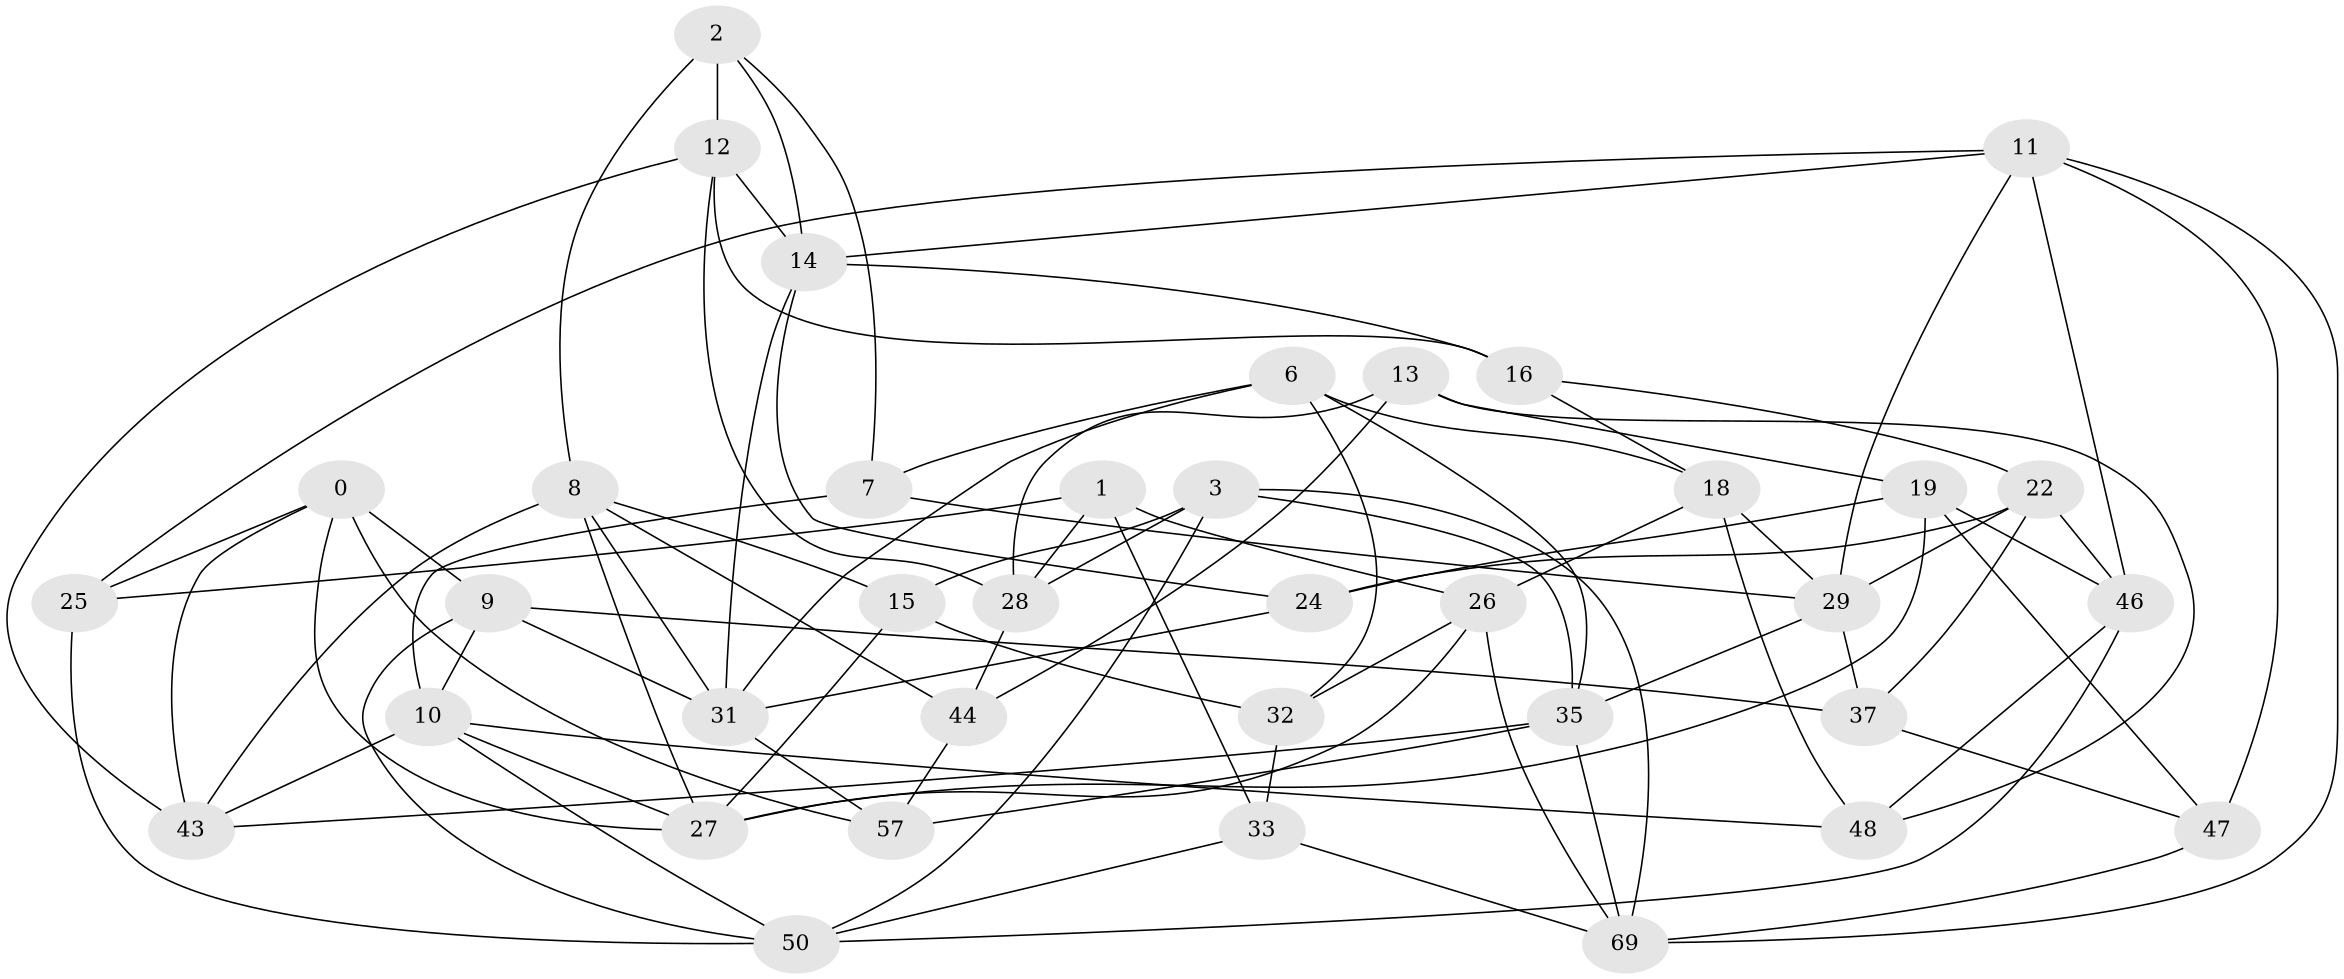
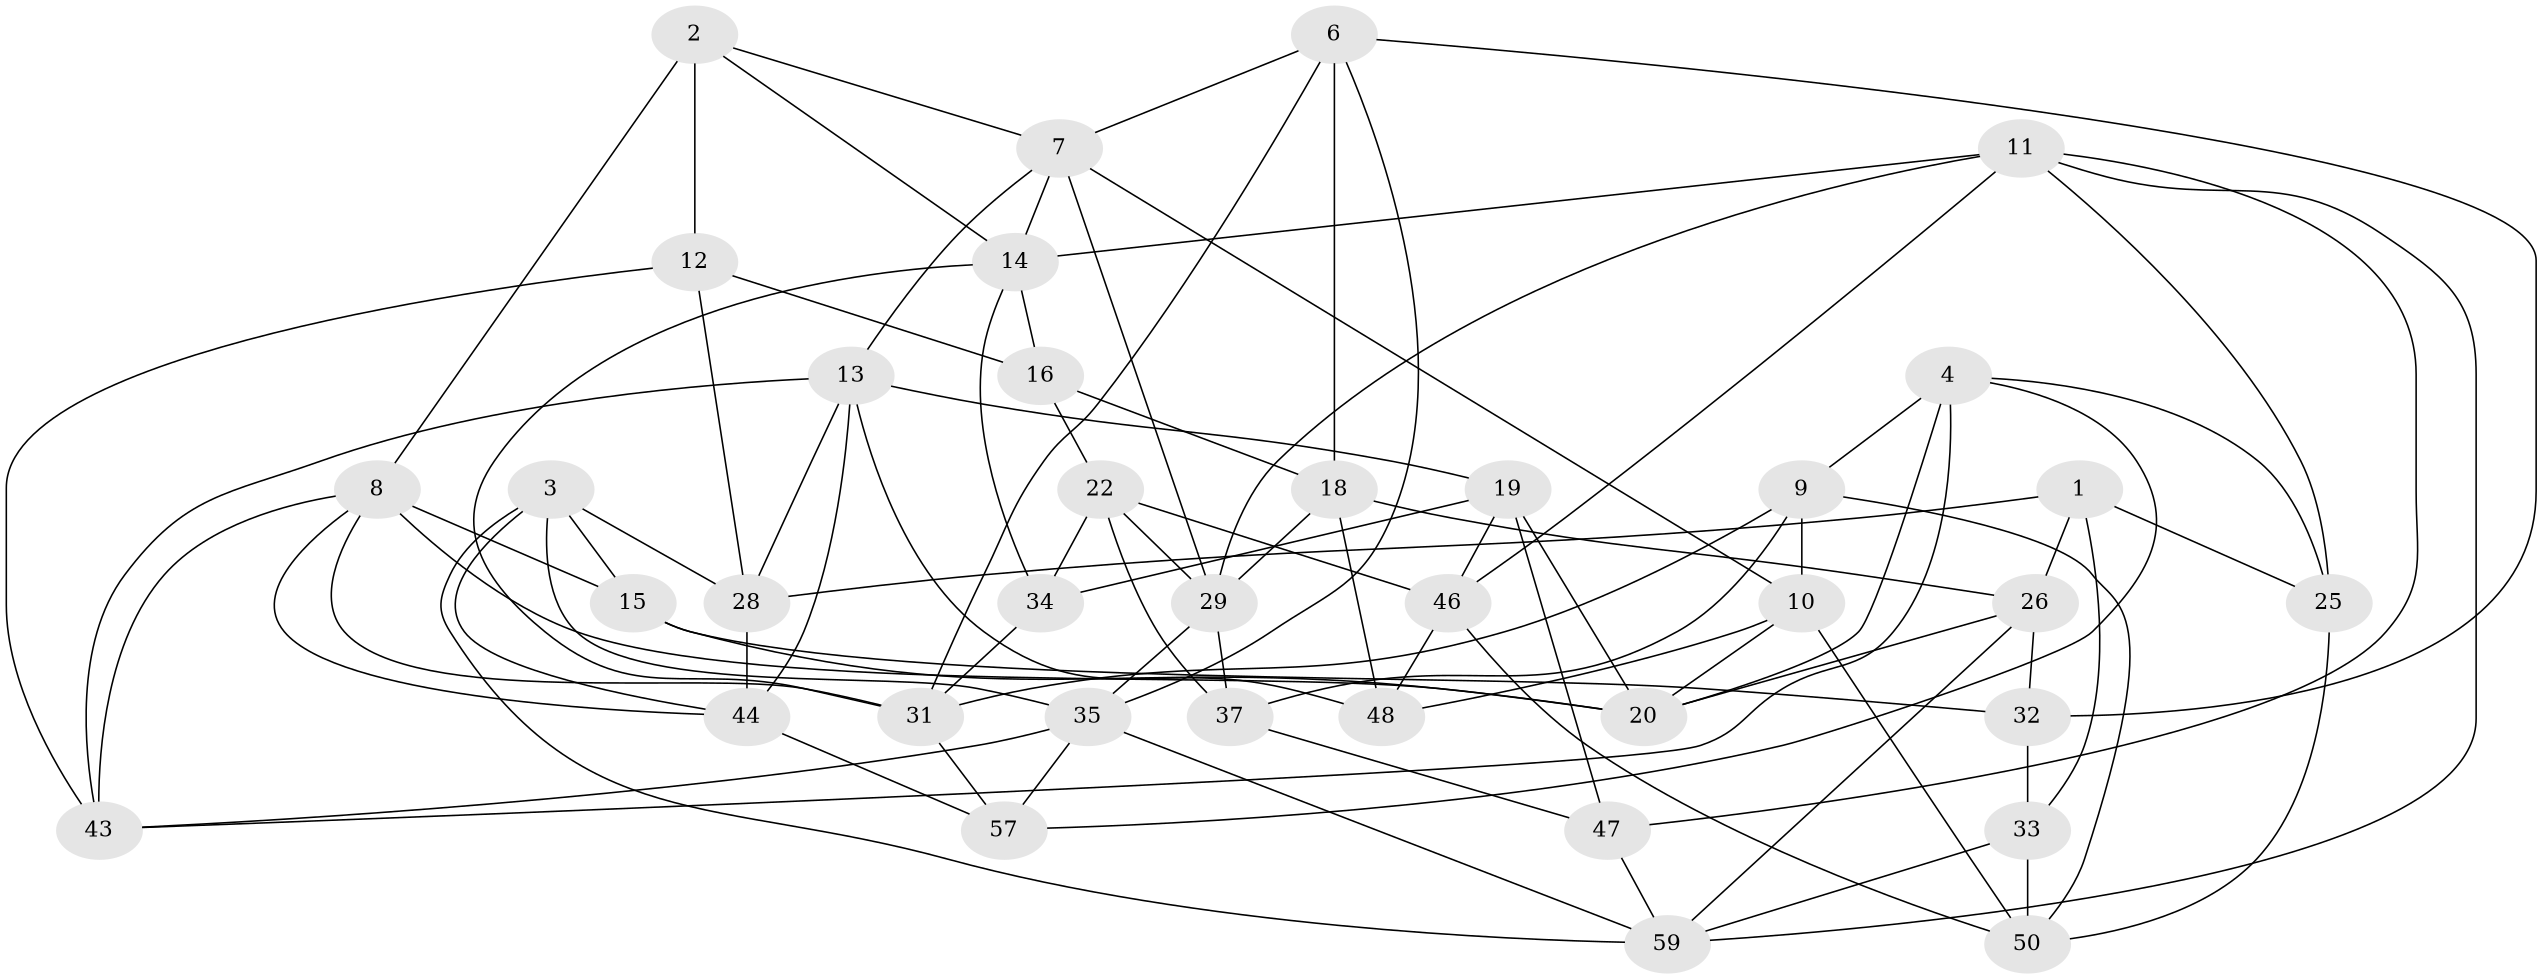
edge "12" -- "14": now "7" -- "14"
edge "7" -- "13": added
node "0": label "0" -> "4"
node "24": label "24" -> "34"
edge "3" -- "50": now "3" -- "44"
edge "10" -- "43": now "13" -- "43"
node "27": label "27" -> "20"
node "69": label "69" -> "59"
